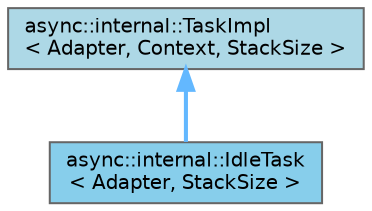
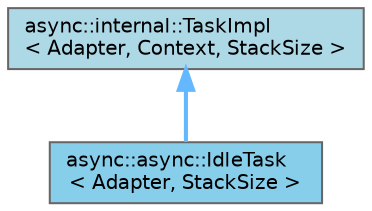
node "async::internal::IdleTask < Adapter, StackSize >": label "async::internal::IdleTask < Adapter, StackSize >" -> "async::async::IdleTask < Adapter, StackSize >"
